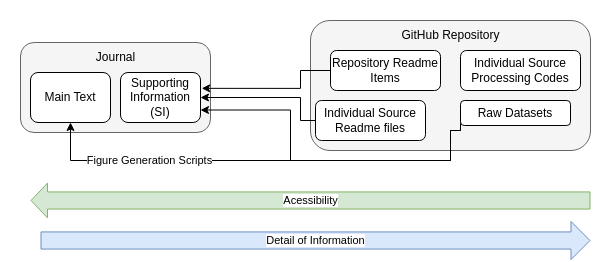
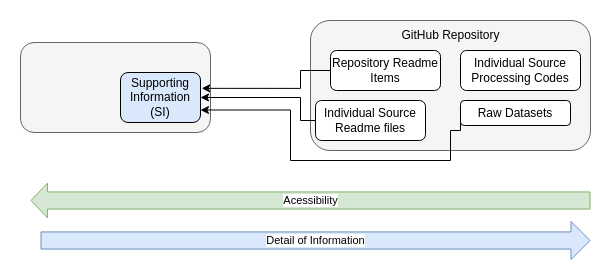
node "Journal": removed
node "Main Text": removed
node "Supporting Information (SI)": fillcolor #ffffff -> #dae8fc
edge "Raw Datasets" -> "Main Text": removed, label "Figure Generation Scripts"
